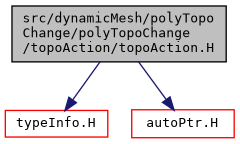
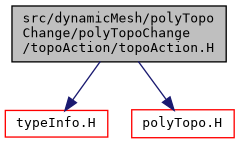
node "autoPtr.H": label "autoPtr.H" -> "polyTopo.H"
